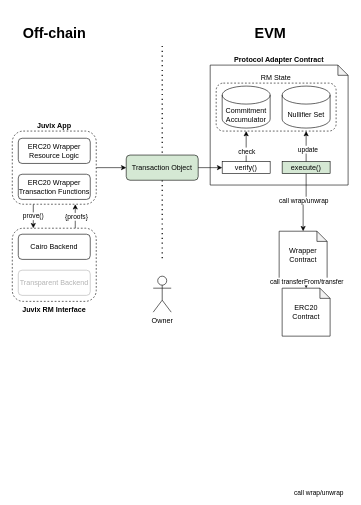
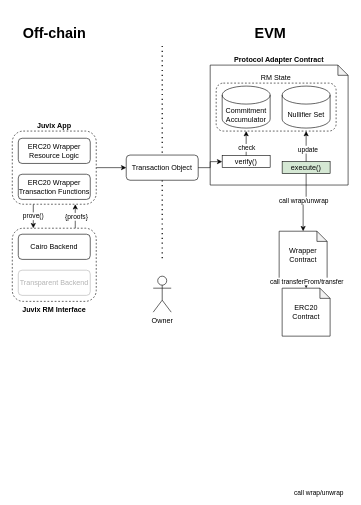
node "Transaction Object": fillcolor #d5e8d4 -> #ffffff
node "verify()": moved (246, 168) -> (246, 162)
